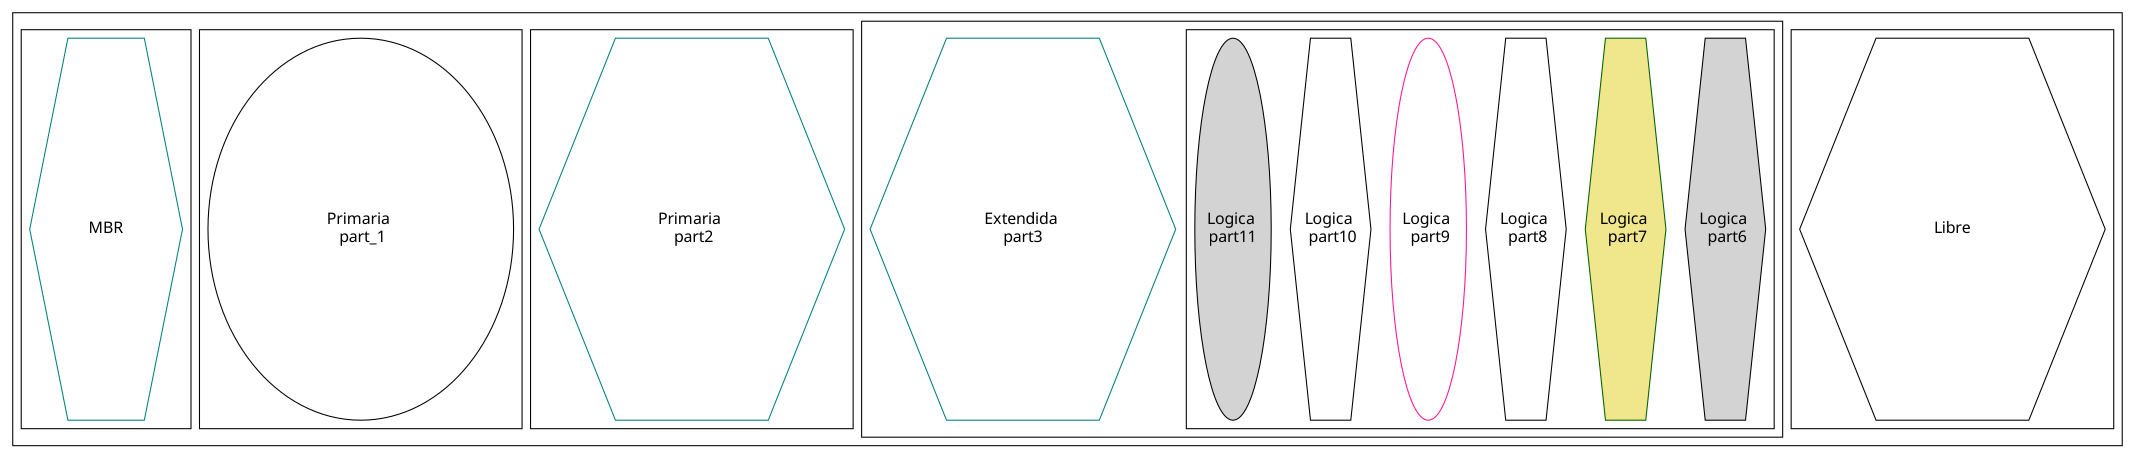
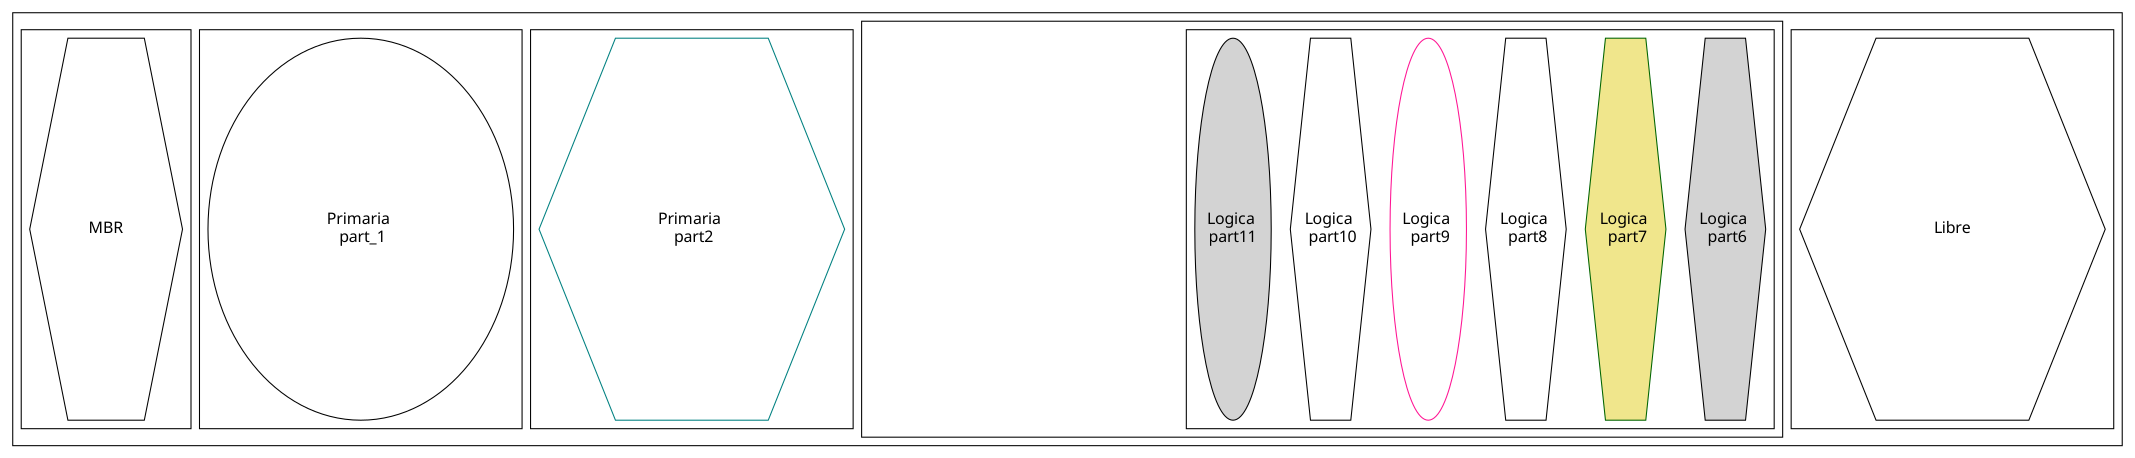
node "MBR": color teal -> black
node "Extendida part3": removed
